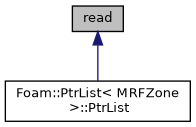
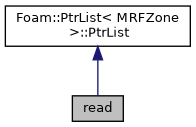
edge "Foam::PtrList< MRFZone >::PtrList" -> "read": reversed
